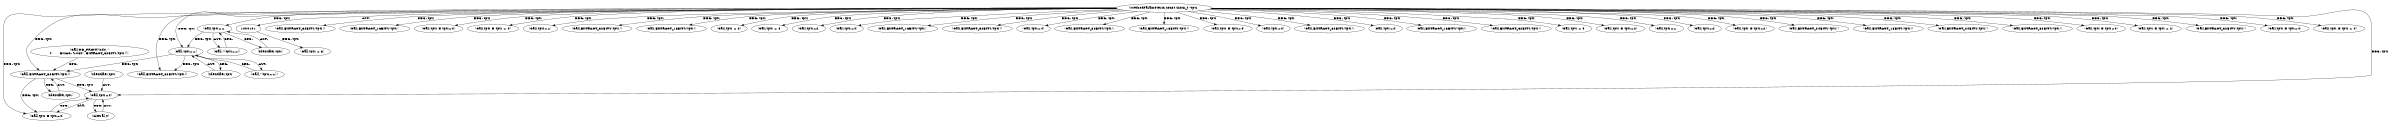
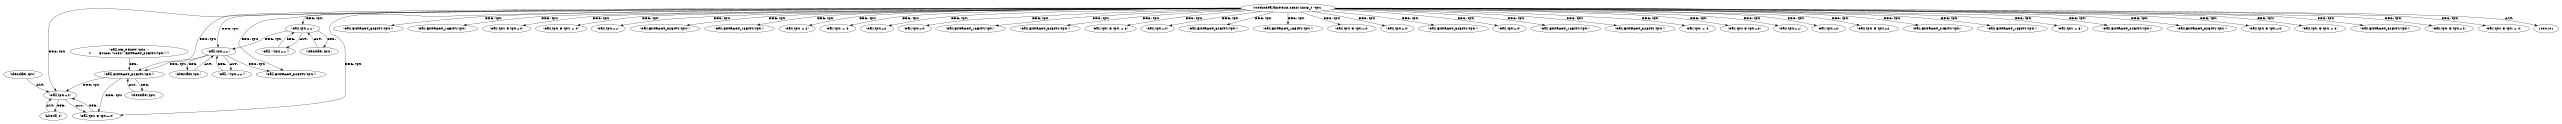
node "(Call,tptr = tptr + 3)": added
edge "1000101" -> "(Call,tptr + 3)": now "(MethodParameterIn,const uint8_t *tptr)" -> "(Call,tptr + 3)"
